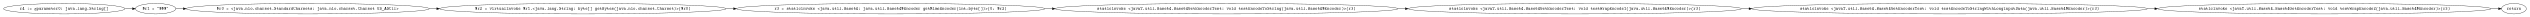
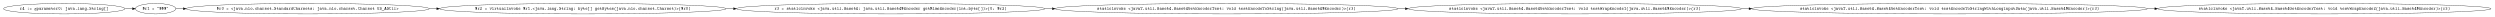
node "return": removed
